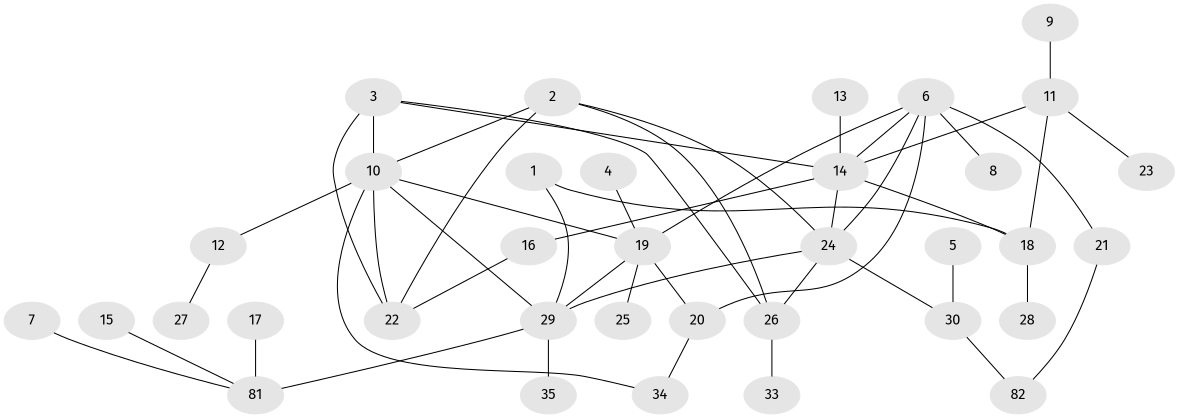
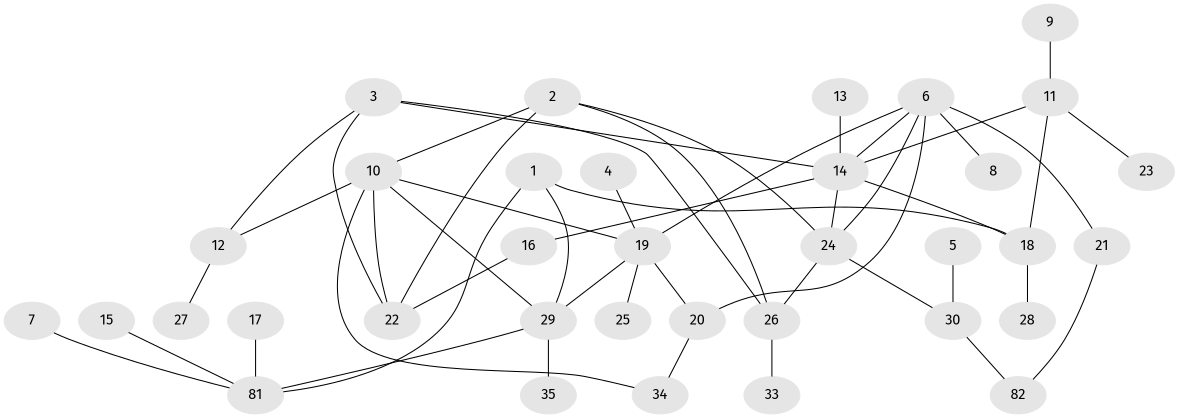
edge "3" -- "10": now "3" -- "12"
edge "24" -- "29": removed
edge "1" -- "81": added
